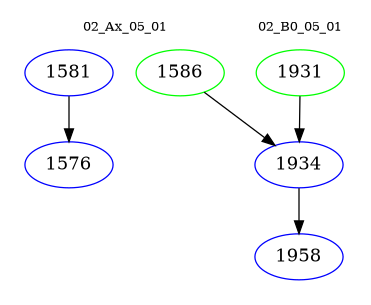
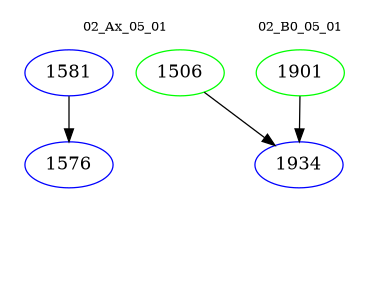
node "1586": label "1586" -> "1506"
node "1931": label "1931" -> "1901"
node "1958": removed
